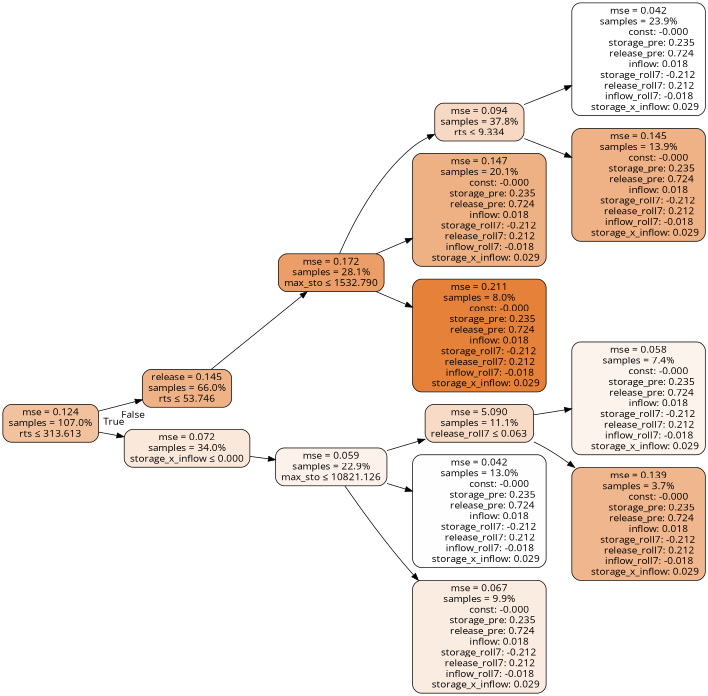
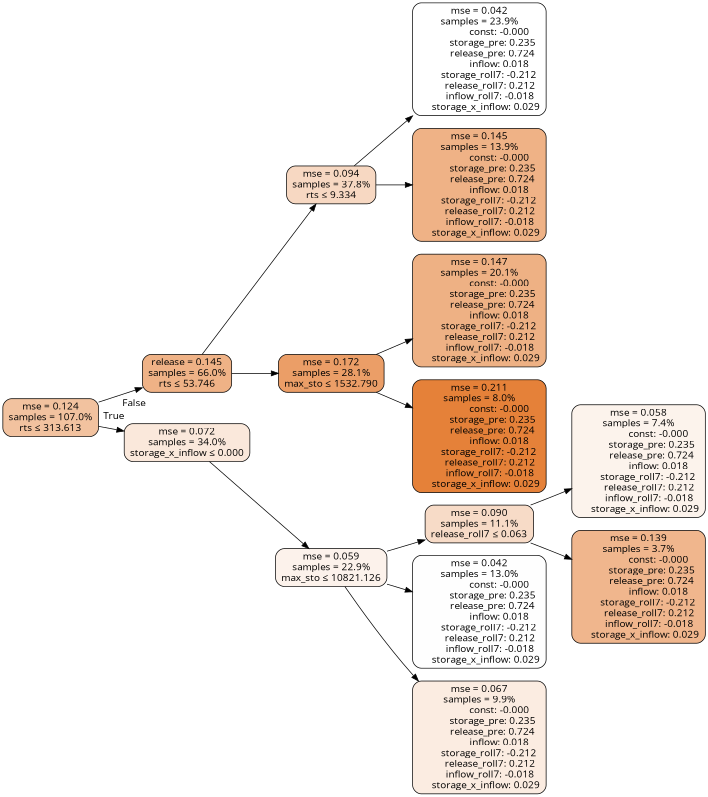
edge "mse = 0.172 samples = 28.1% max_sto ≤ 1532.790" -> "mse = 0.094 samples = 37.8% rts ≤ 9.334": now "release = 0.145 samples = 66.0% rts ≤ 53.746" -> "mse = 0.094 samples = 37.8% rts ≤ 9.334"
node "mse = 5.090 samples = 11.1% release_roll7 ≤ 0.063": label "mse = 5.090 samples = 11.1% release_roll7 ≤ 0.063" -> "mse = 0.090 samples = 11.1% release_roll7 ≤ 0.063"
